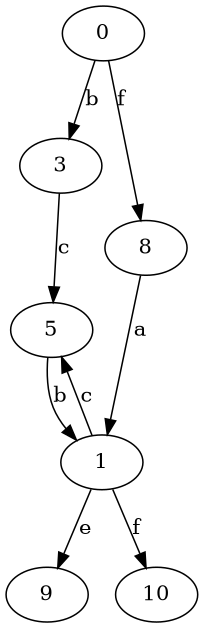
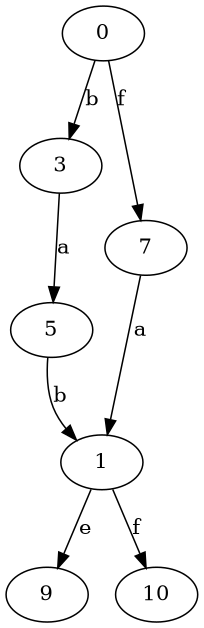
edge "3" -> "5": label "c" -> "a"
node "8": label "8" -> "7"
edge "1" -> "5": removed, label "c"
